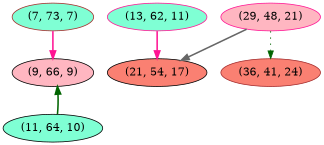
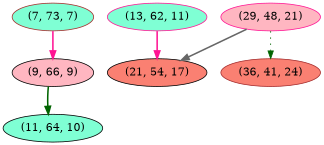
edge "(11, 64, 10)" -> "(9, 66, 9)": reversed
